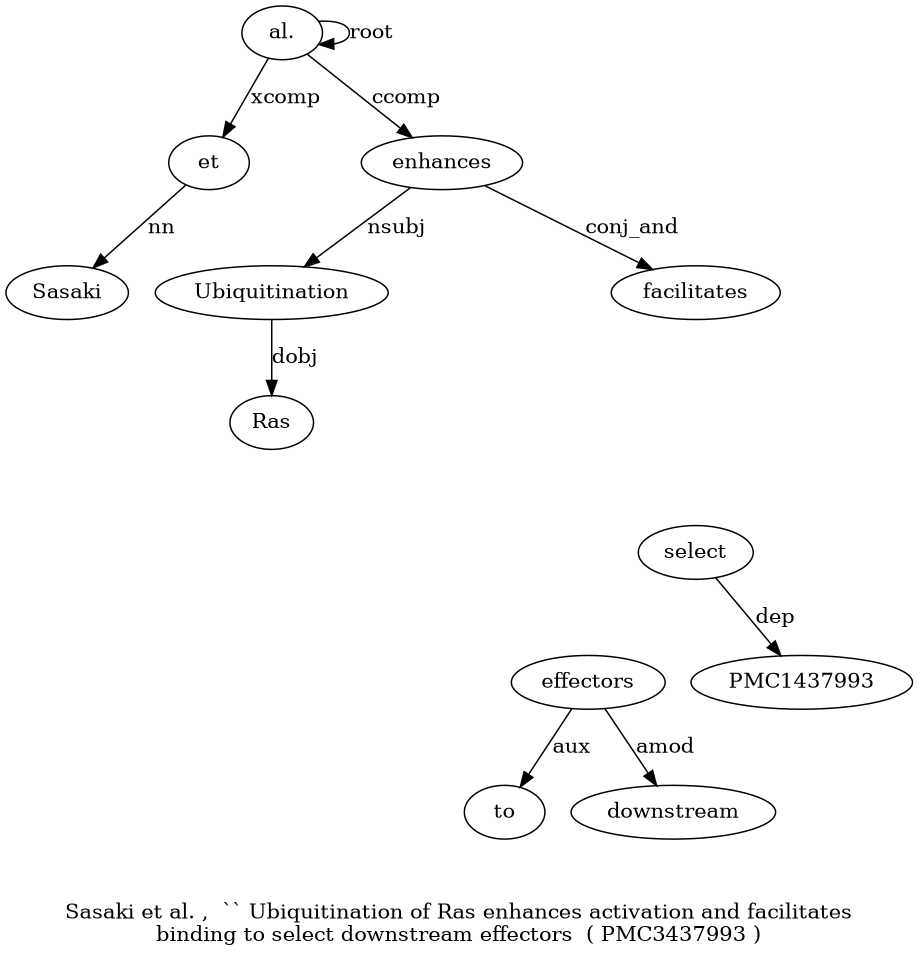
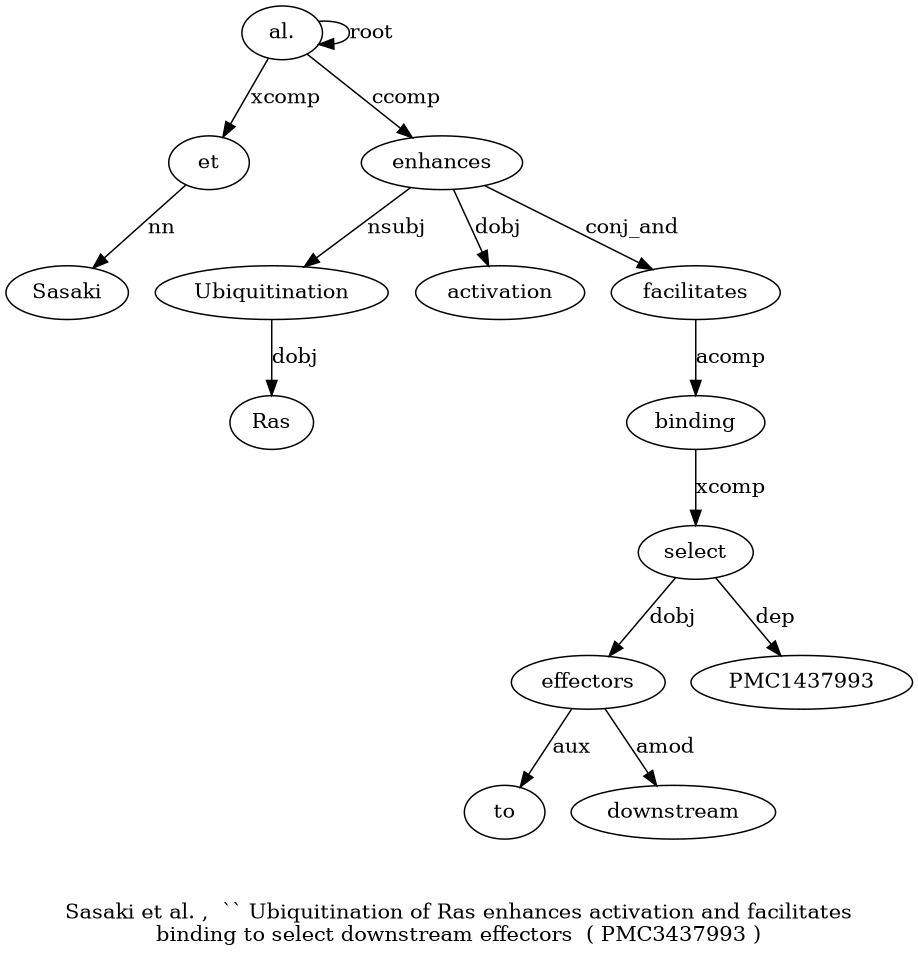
node "activation": added
node "binding": added
edge "select" -> "effectors": added, label "dobj"
